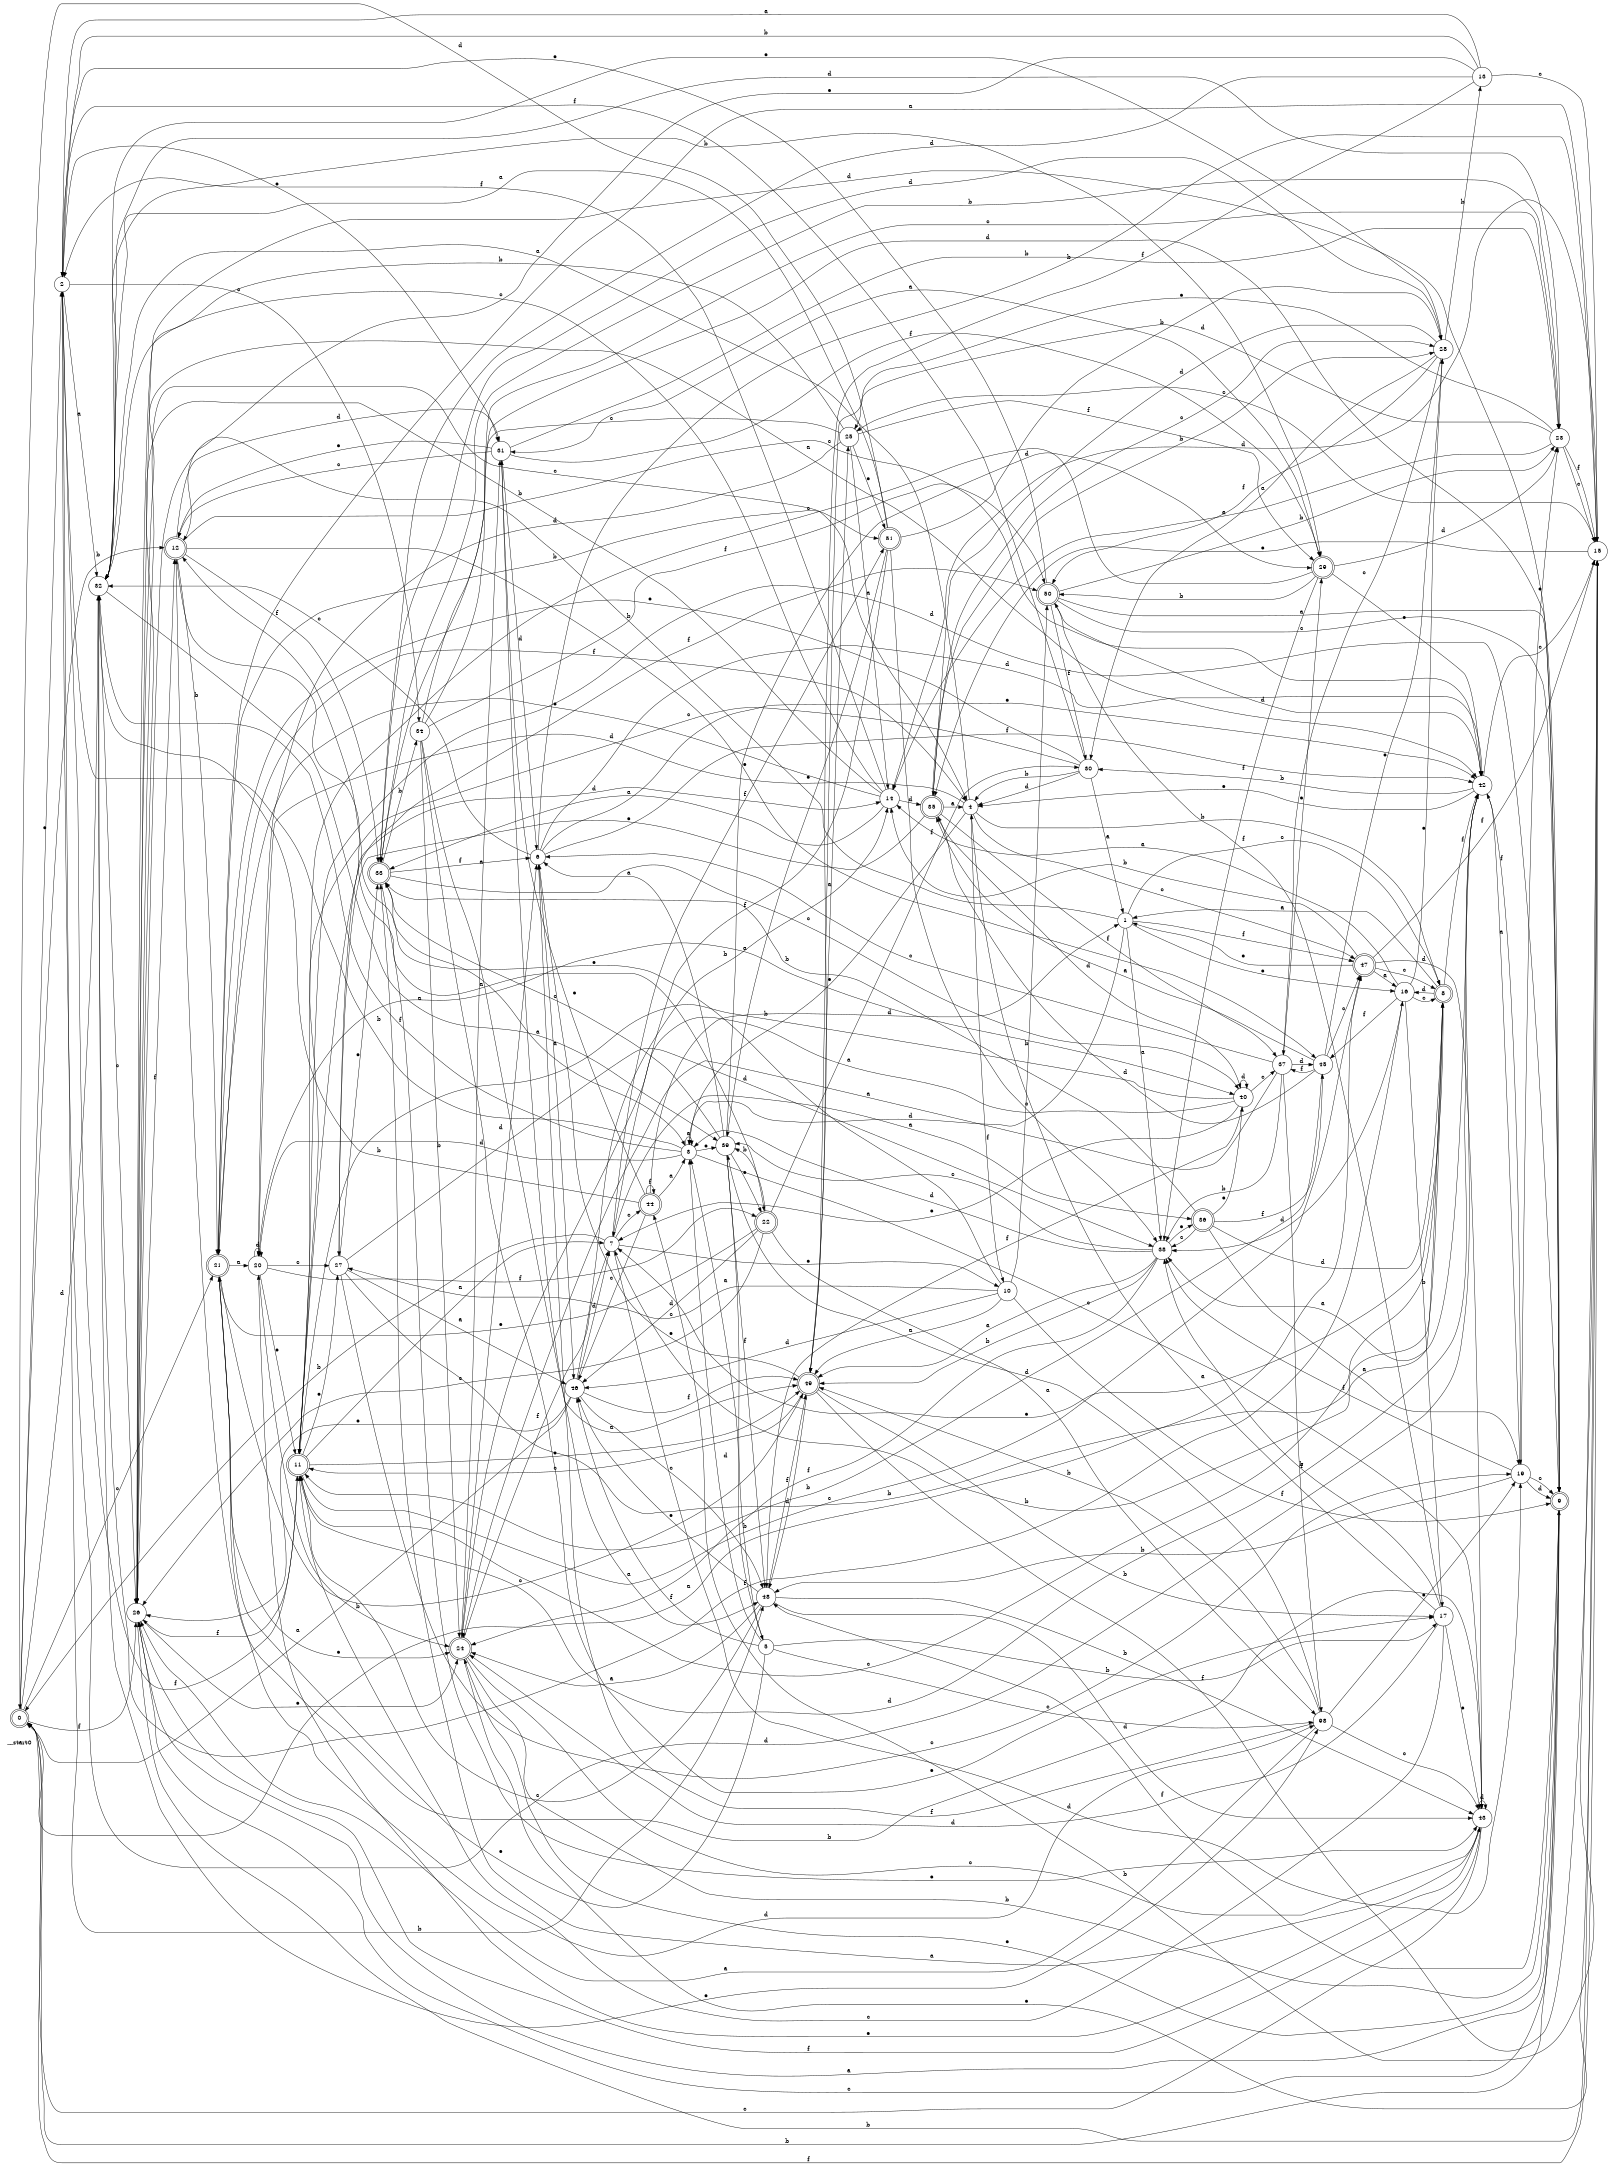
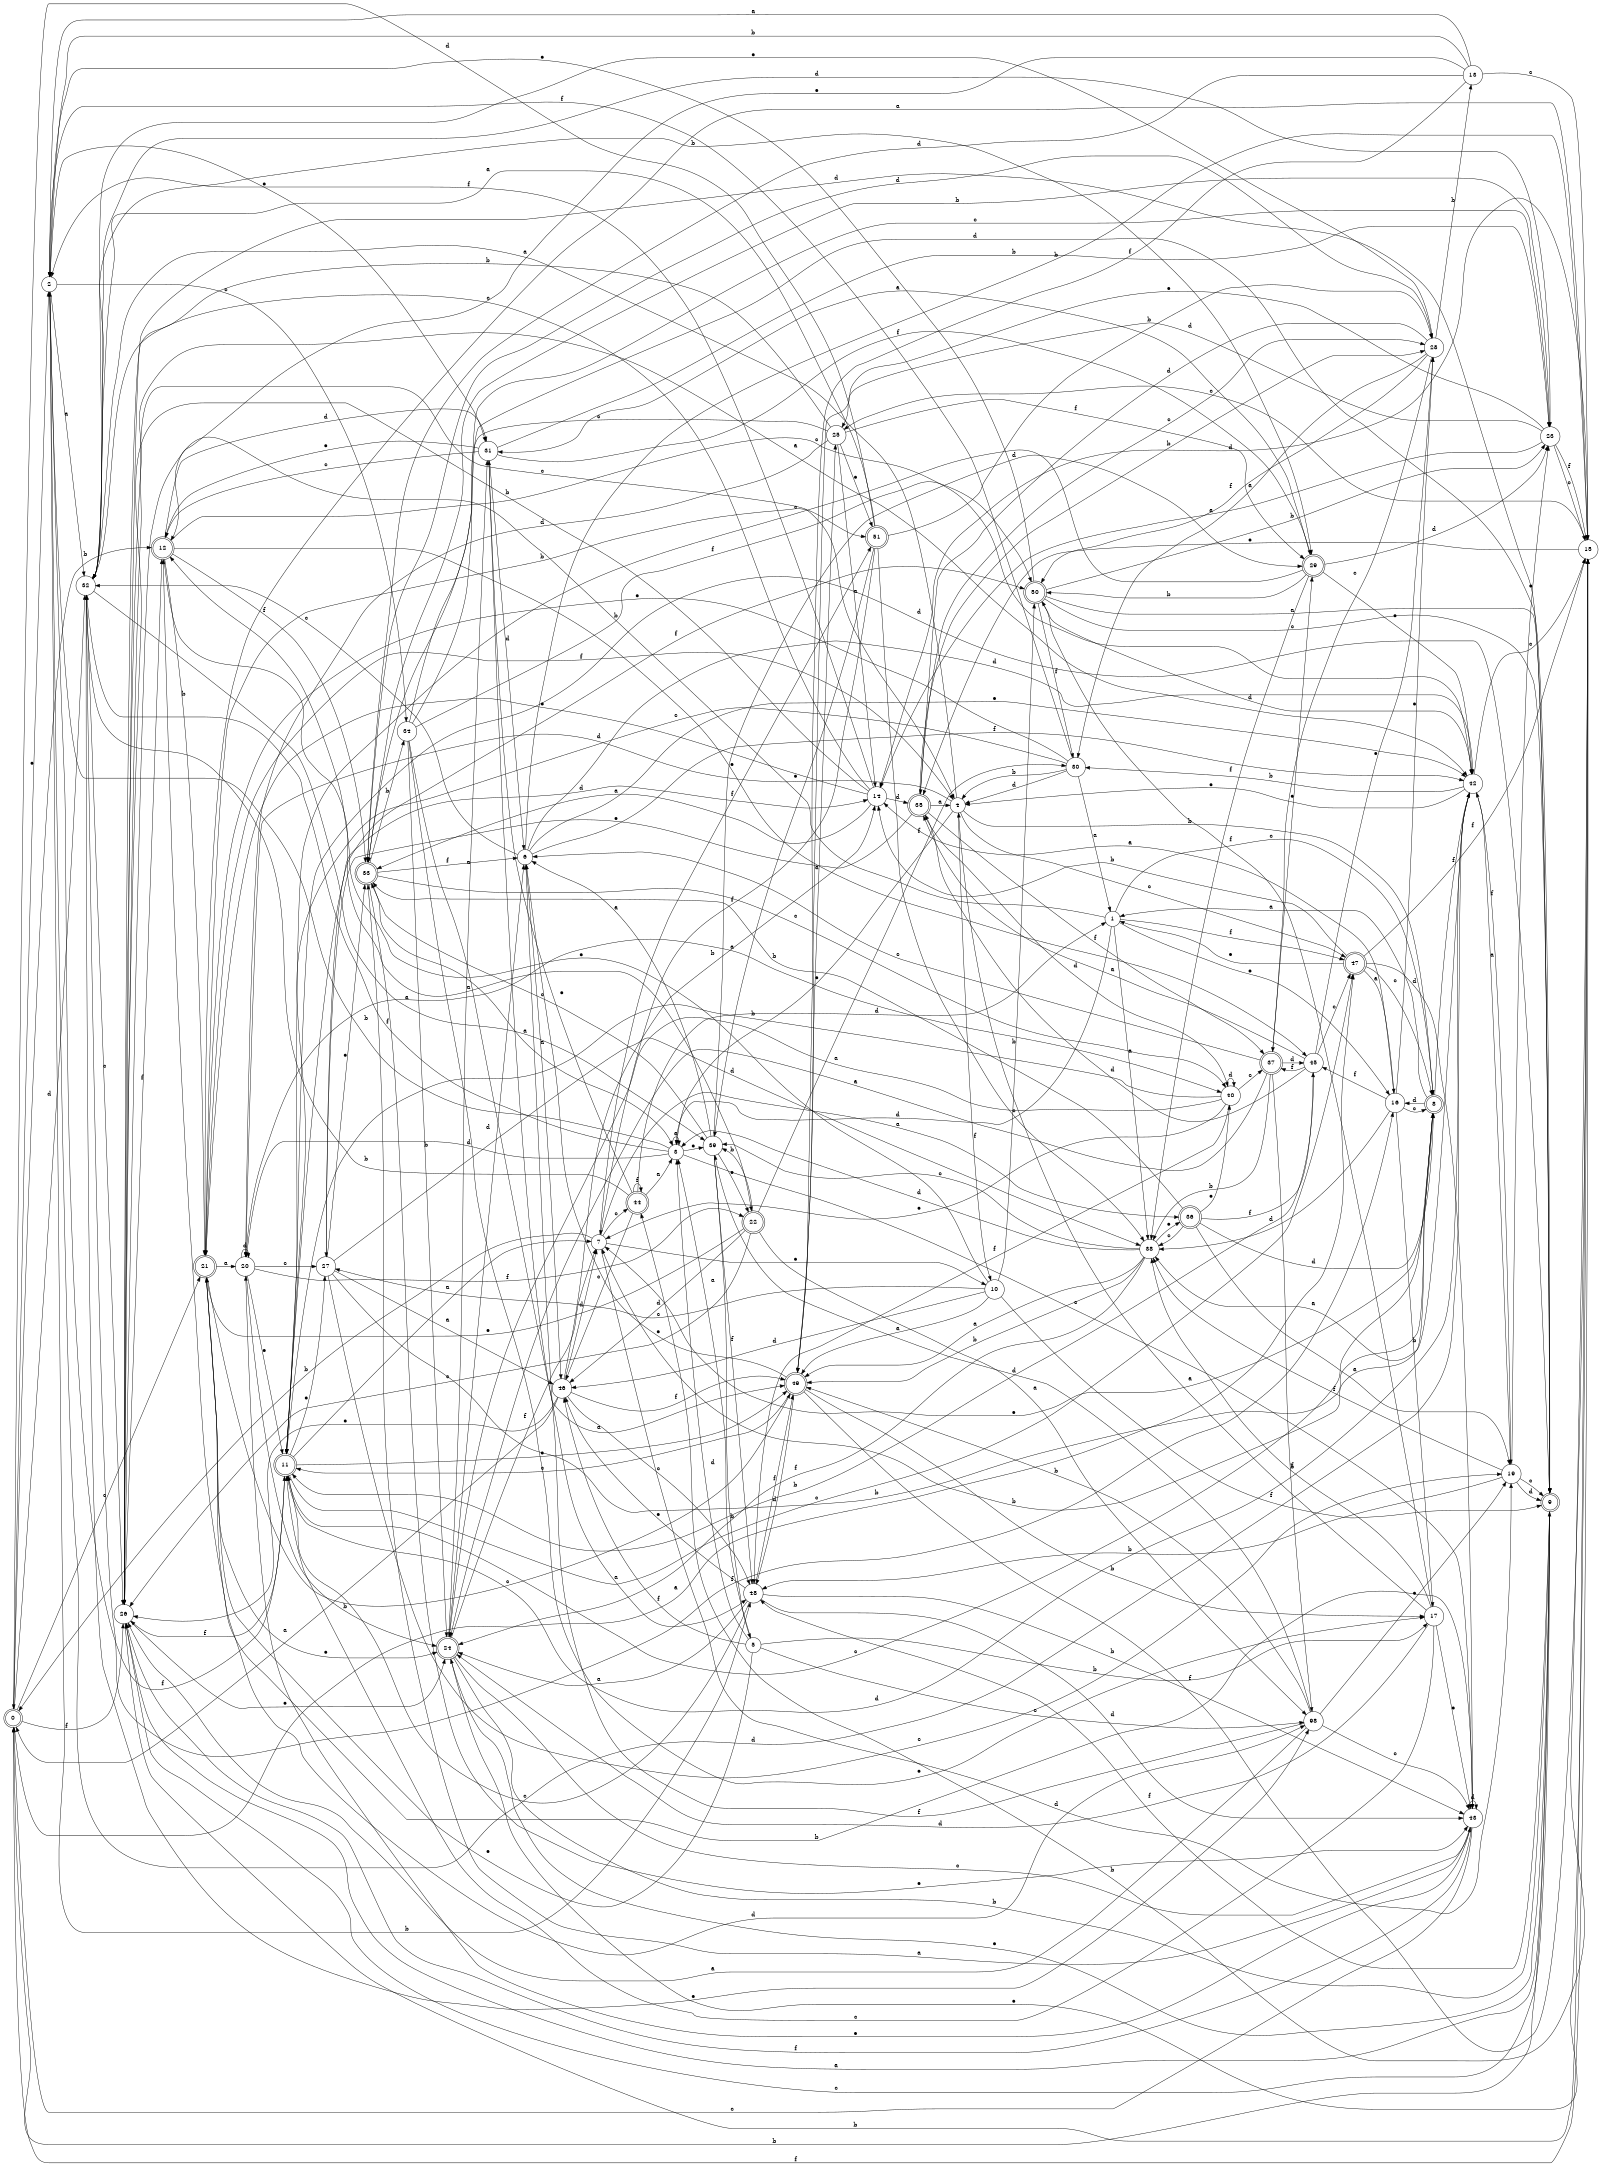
node "37": shape circle -> doublecircle
node "__start0": removed
